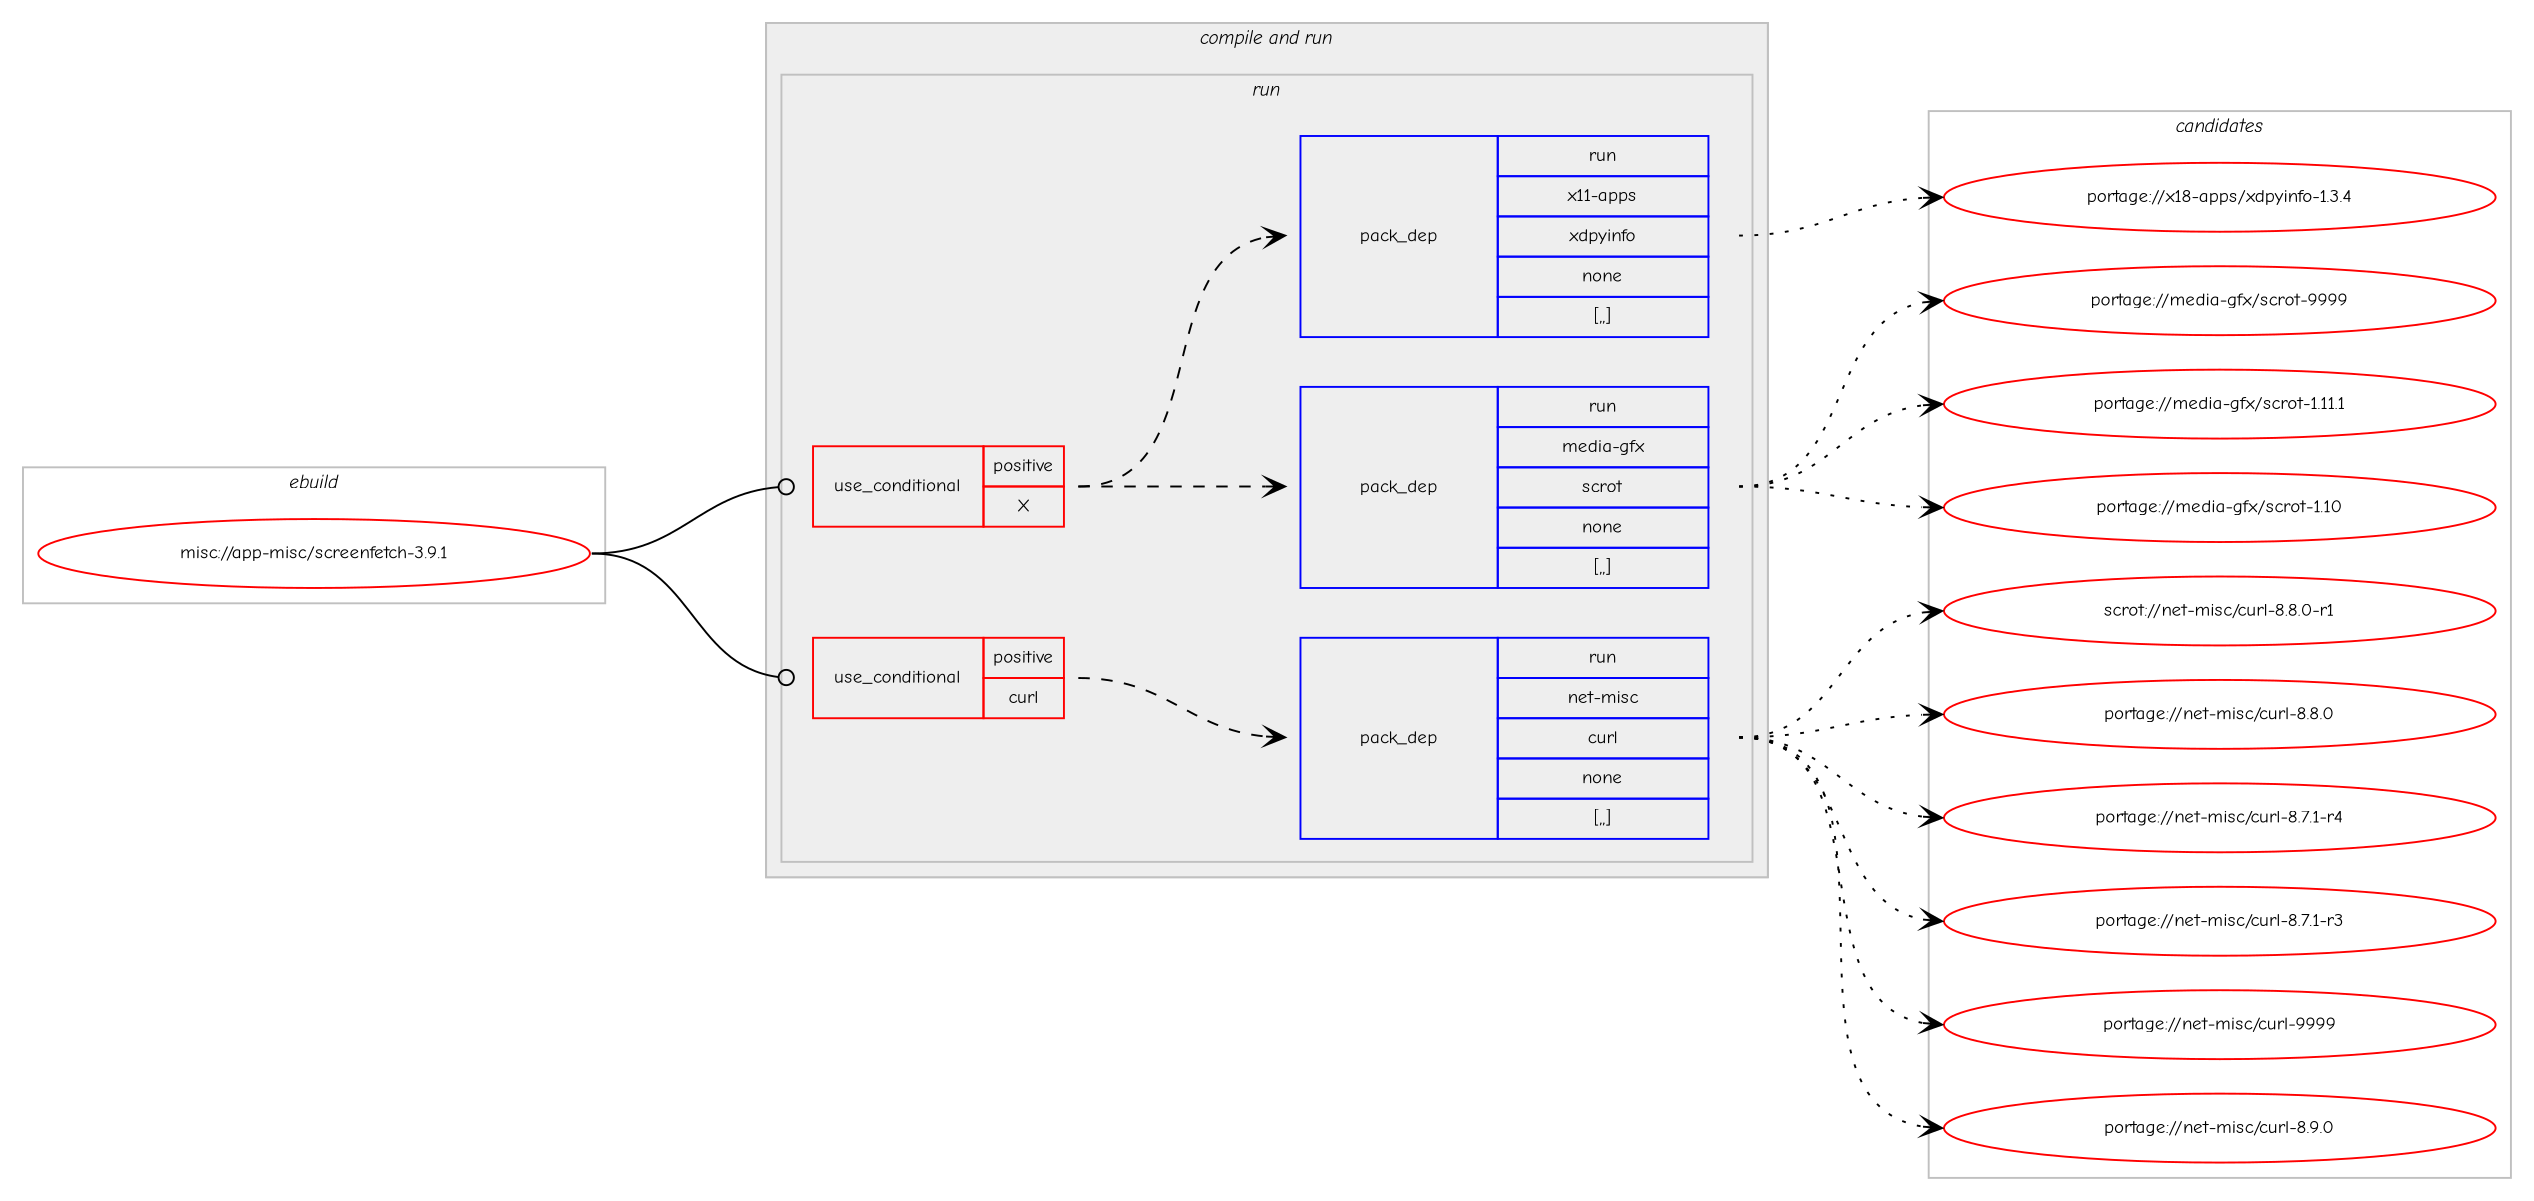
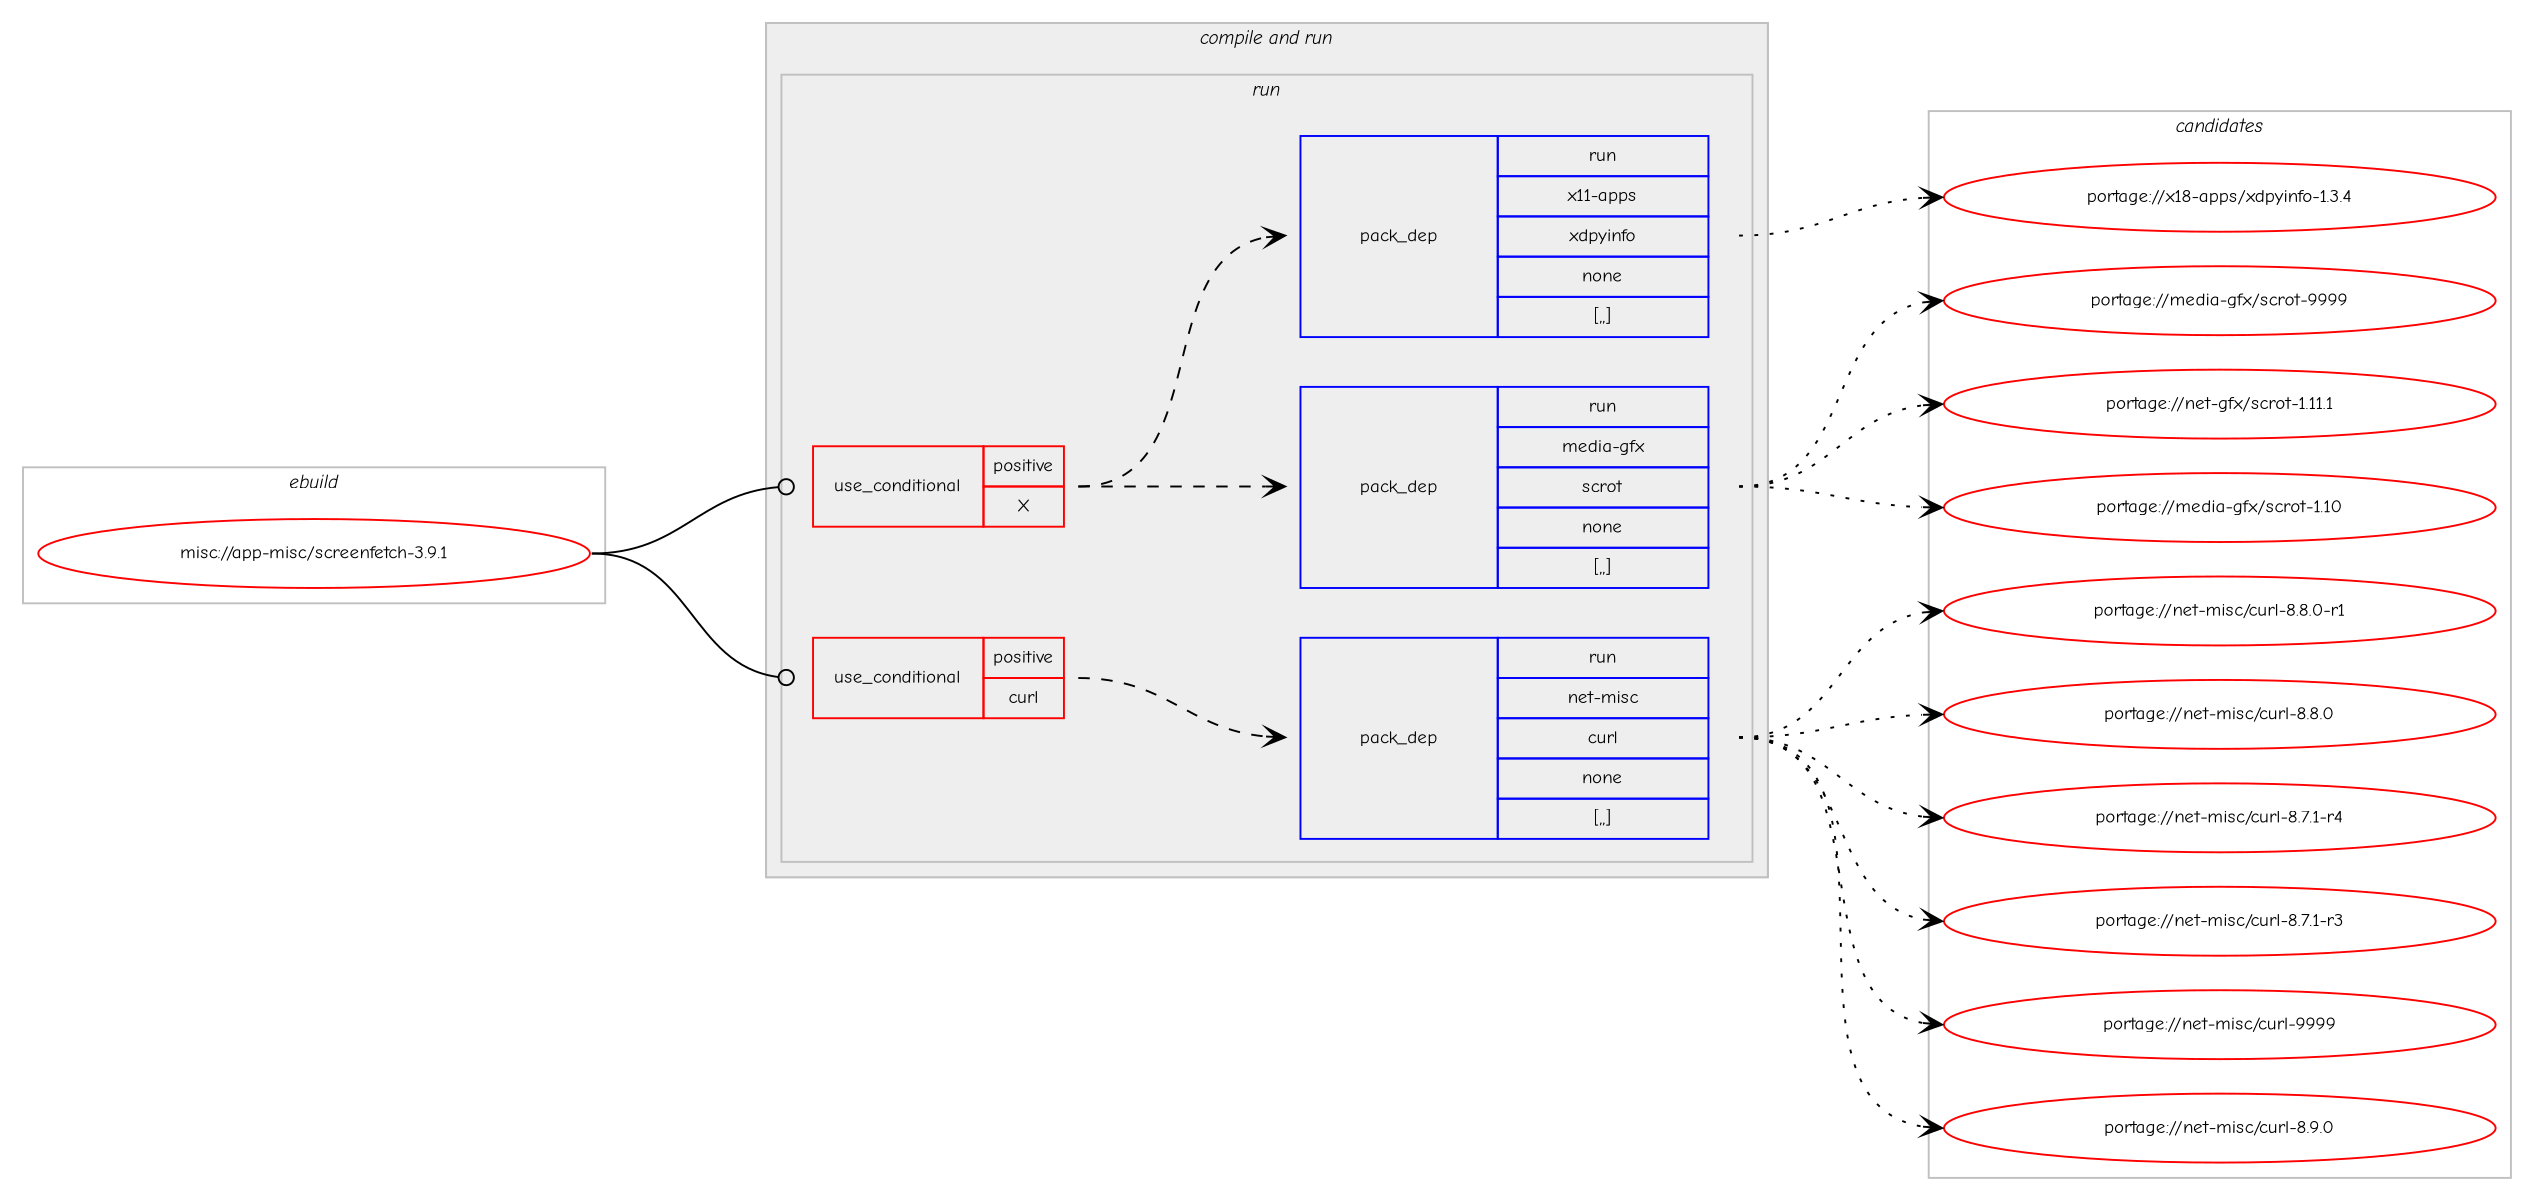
node "portage://media-gfx/scrot-1.11.1": label "portage://media-gfx/scrot-1.11.1" -> "portage://net-gfx/scrot-1.11.1"
node "scrot://net-misc/curl-8.8.0-r1": label "scrot://net-misc/curl-8.8.0-r1" -> "portage://net-misc/curl-8.8.0-r1"
